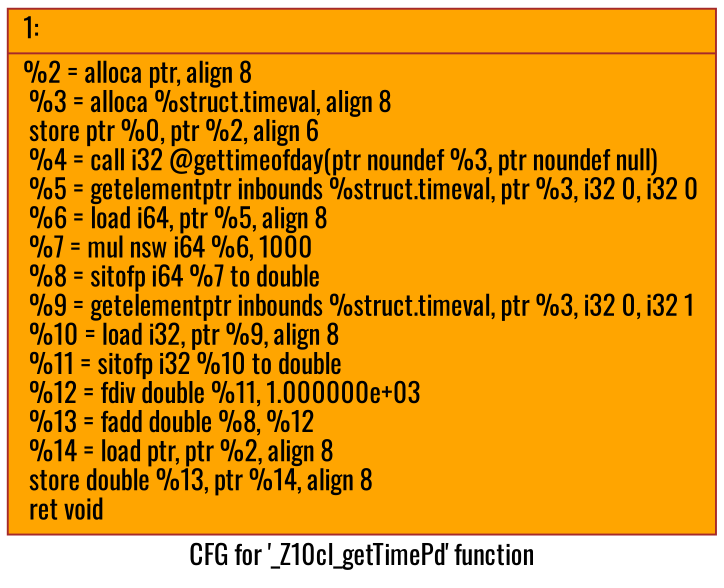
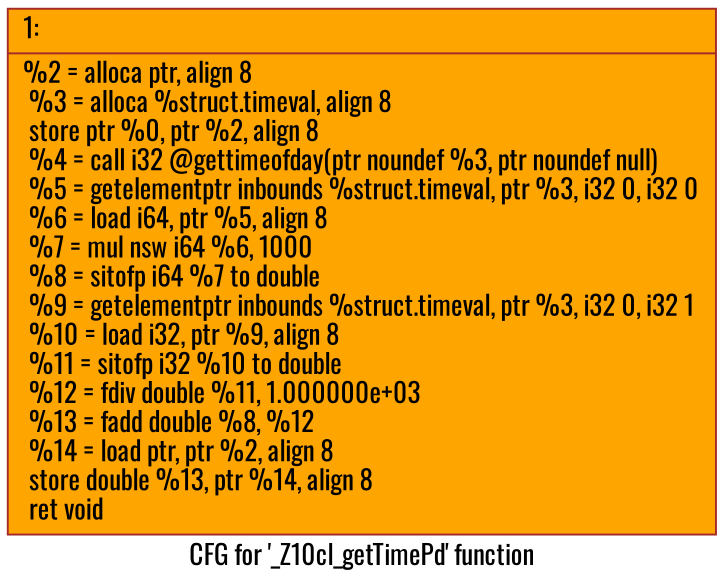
node "1:": text "store ptr %0, ptr %2, align 6" -> "store ptr %0, ptr %2, align 8"
